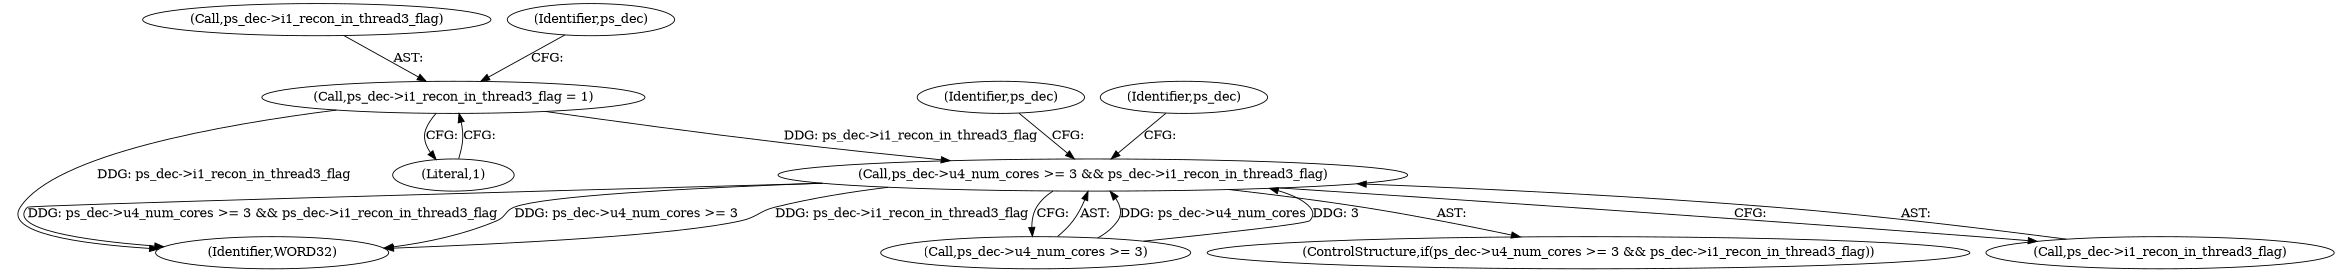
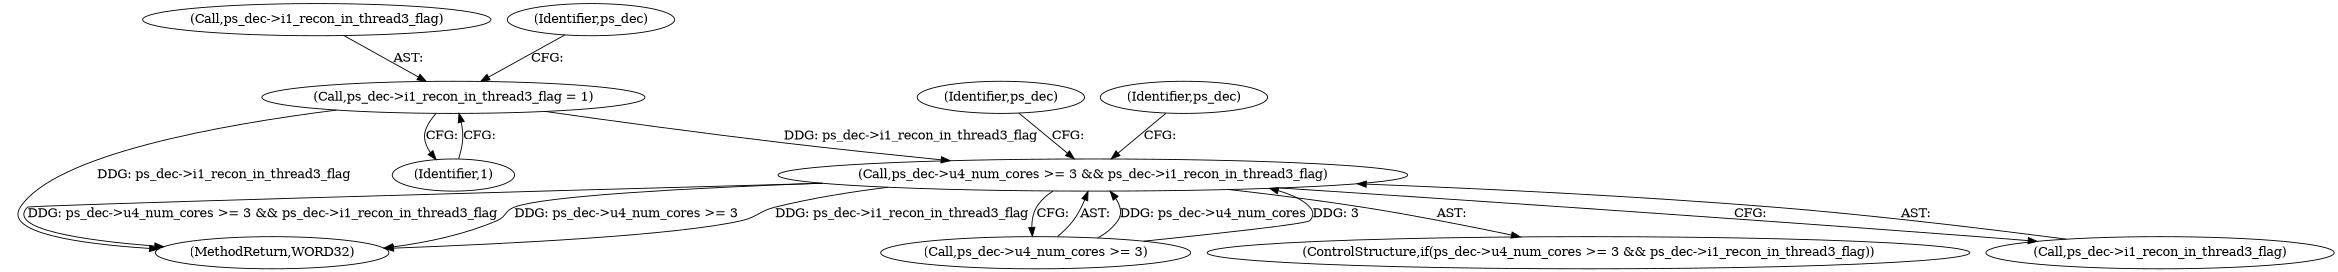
node "(Literal,1)": label "(Literal,1)" -> "(Identifier,1)"
node "(Identifier,WORD32)": label "(Identifier,WORD32)" -> "(MethodReturn,WORD32)"
